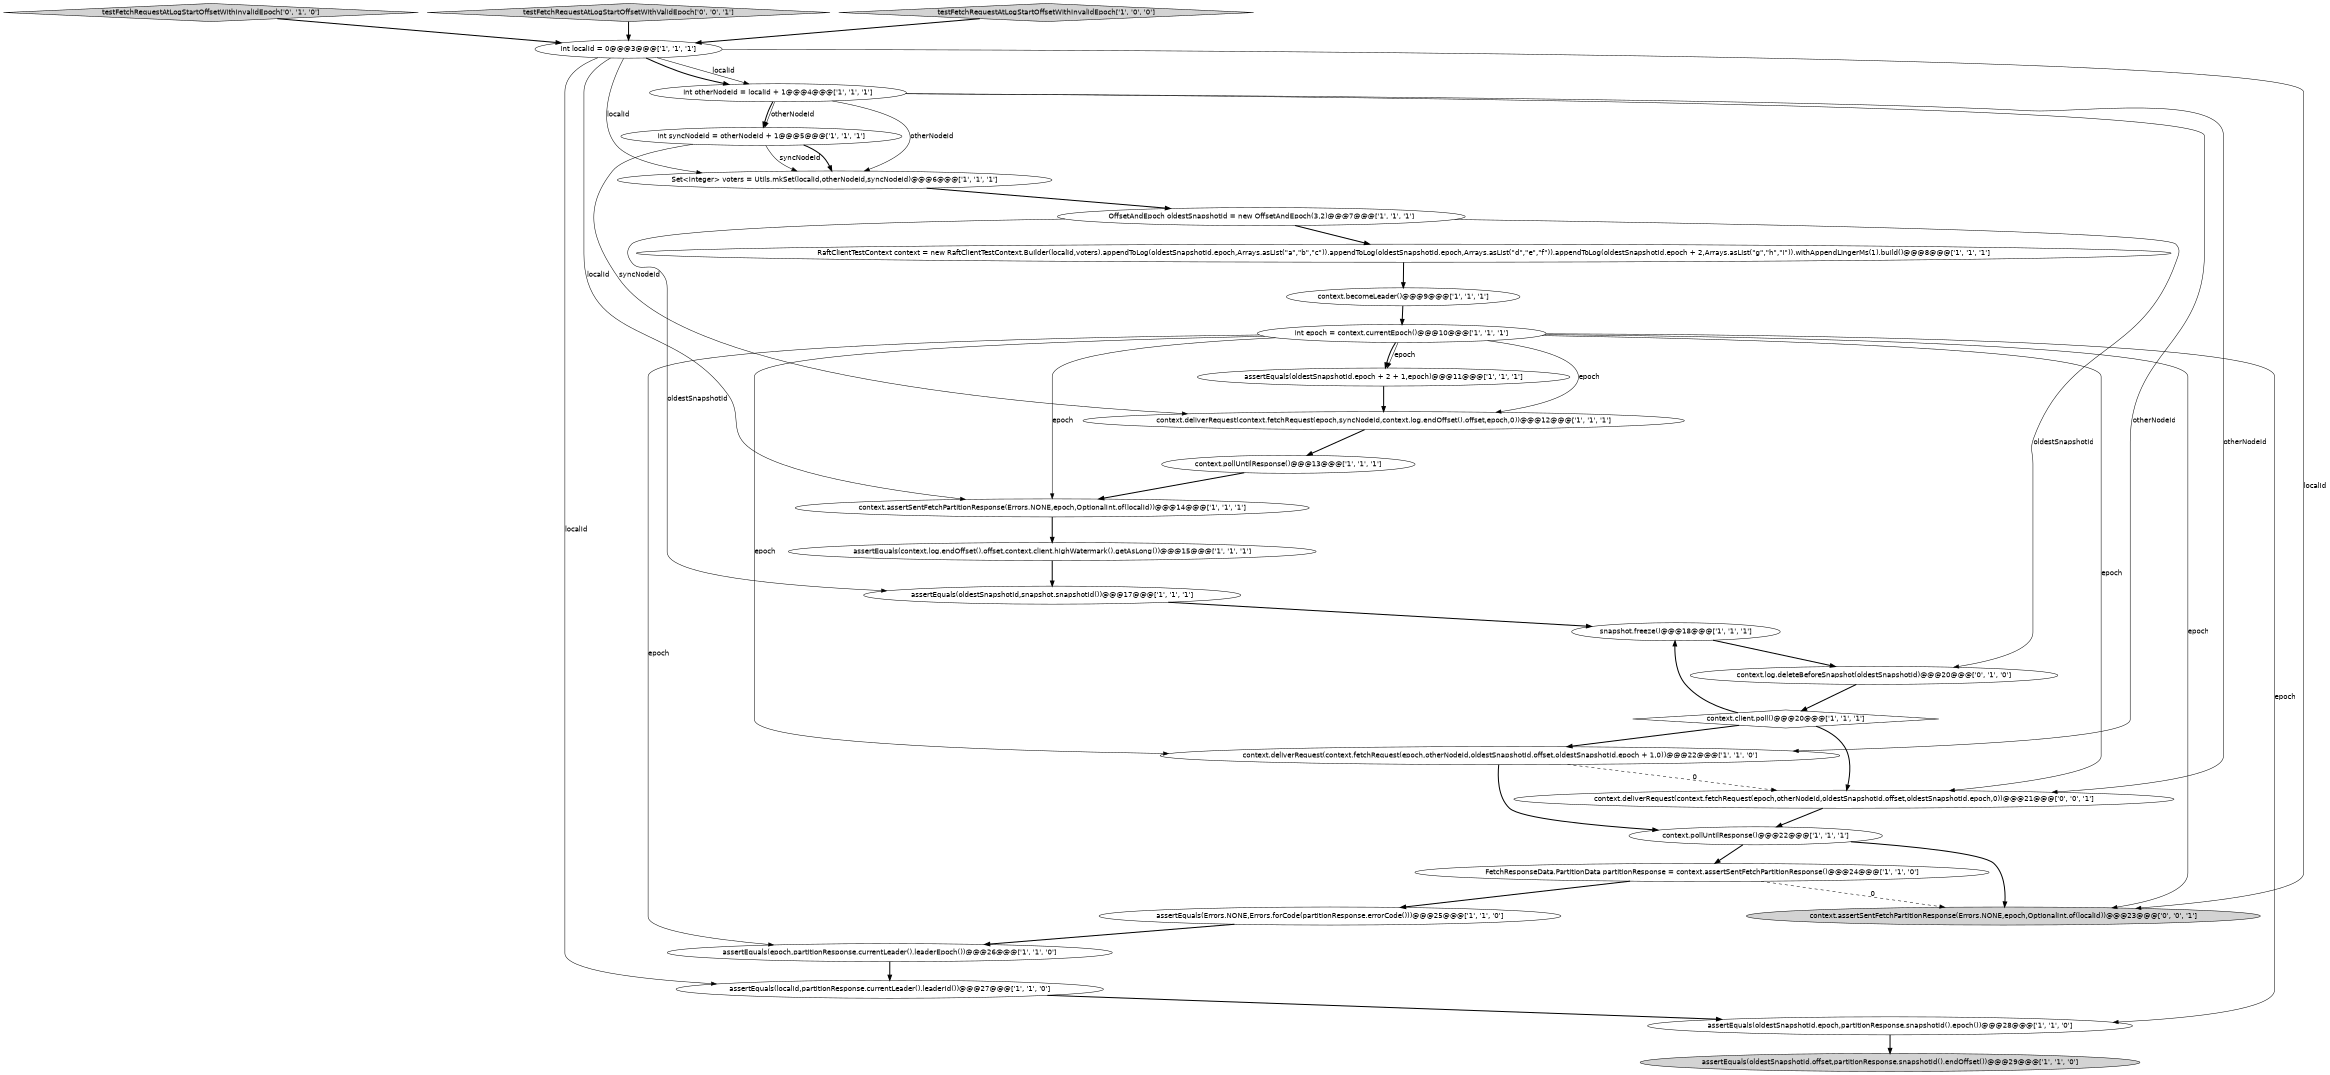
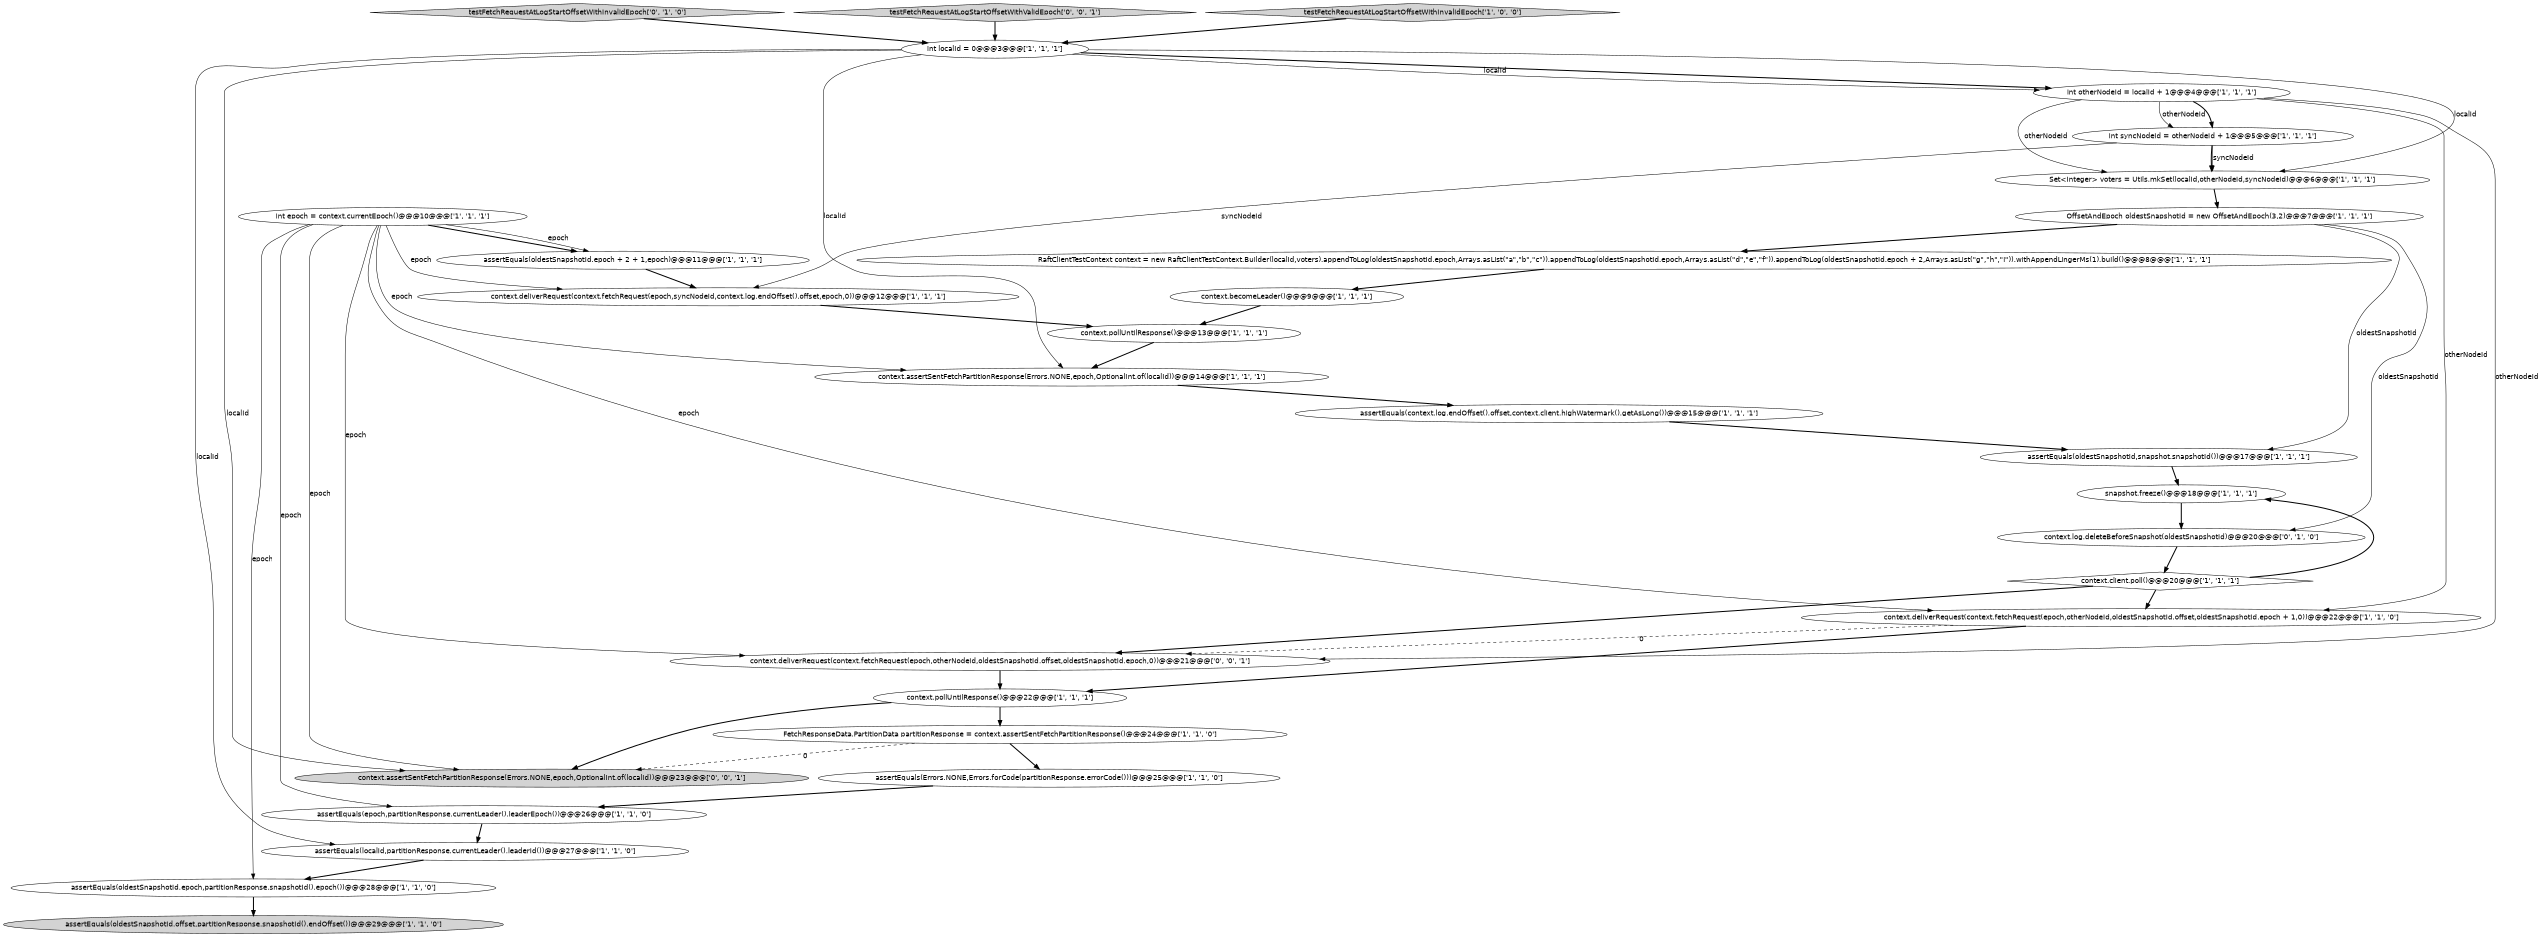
edge "context.becomeLeader()@@@9@@@['1', '1', '1']" -> "int epoch = context.currentEpoch()@@@10@@@['1', '1', '1']": now "context.becomeLeader()@@@9@@@['1', '1', '1']" -> "context.pollUntilResponse()@@@13@@@['1', '1', '1']"
